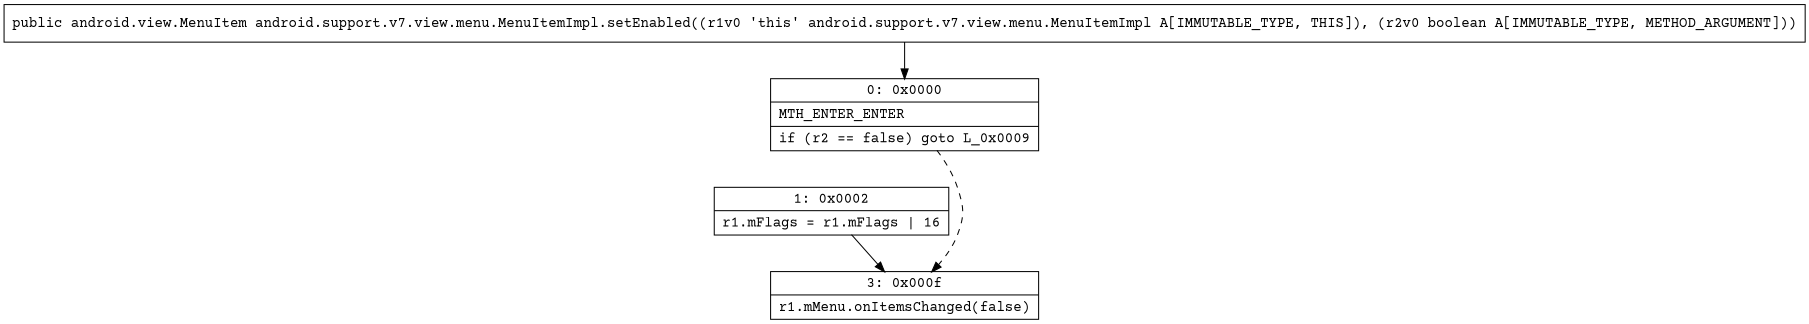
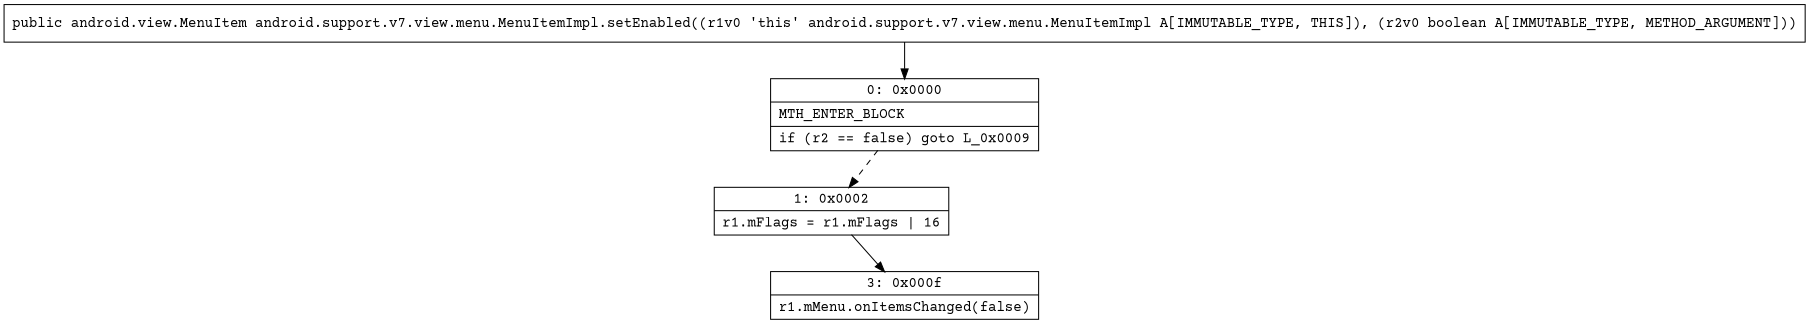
node "0: 0x0000": text "MTH_ENTER_ENTER" -> "MTH_ENTER_BLOCK"
edge "0: 0x0000" -> "3: 0x000f": now "0: 0x0000" -> "1: 0x0002"
